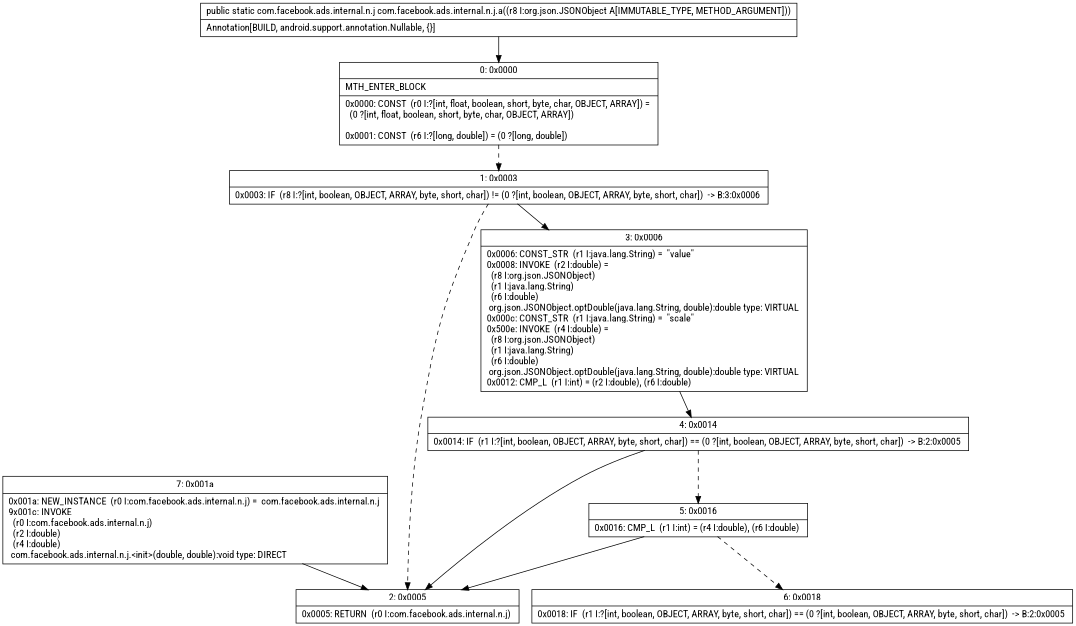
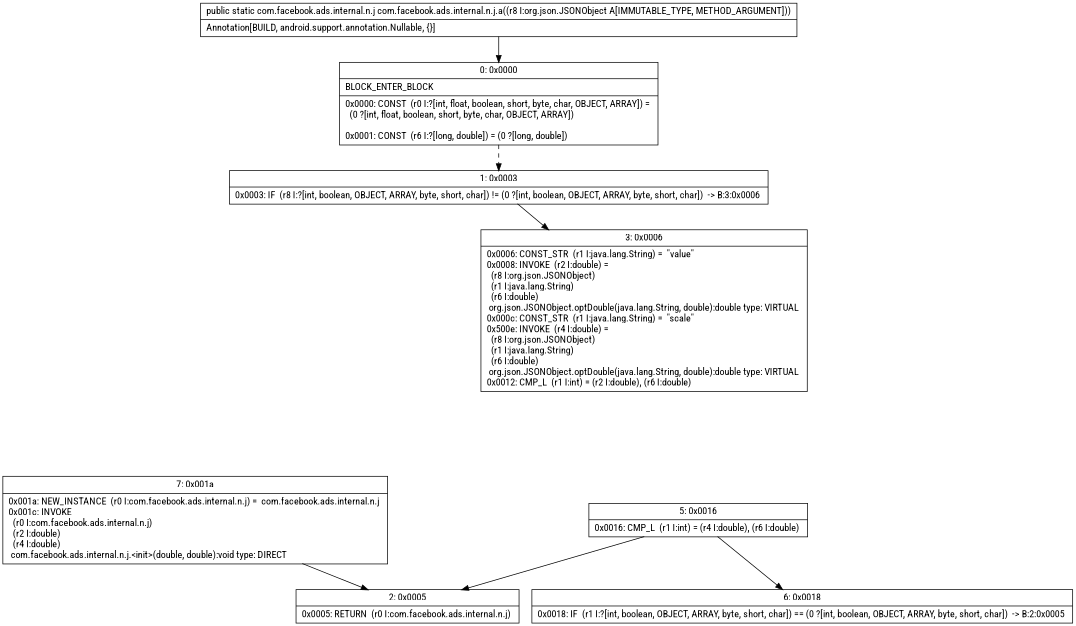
node "0: 0x0000": text "MTH_ENTER_BLOCK" -> "BLOCK_ENTER_BLOCK"
edge "1: 0x0003" -> "2: 0x0005": removed
node "4: 0x0014": removed
node "7: 0x001a": text "9x001c: INVOKE" -> "0x001c: INVOKE"
edge "5: 0x0016" -> "6: 0x0018": style dashed -> solid
